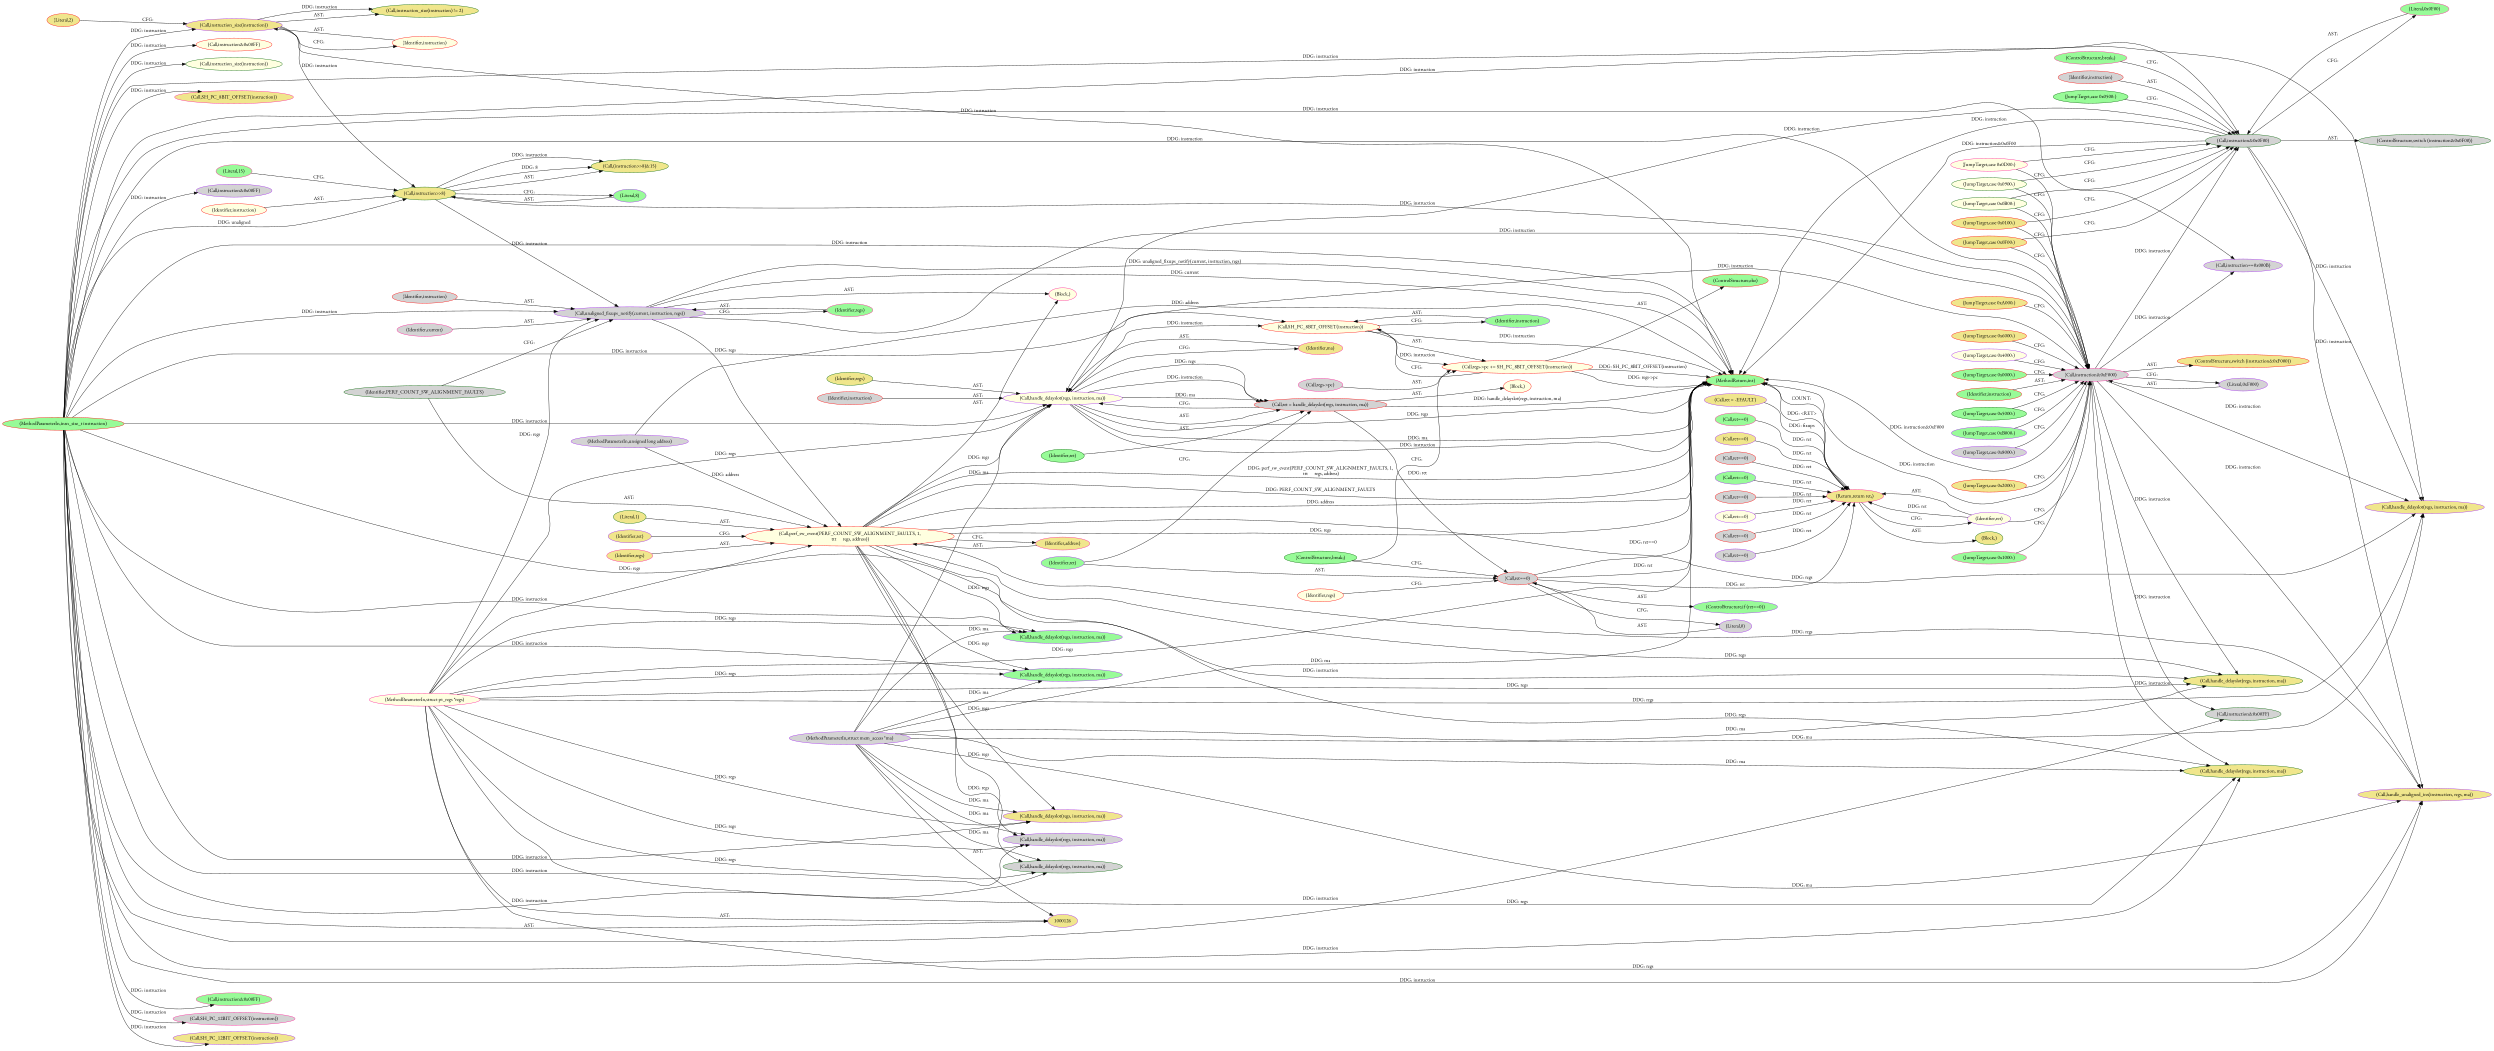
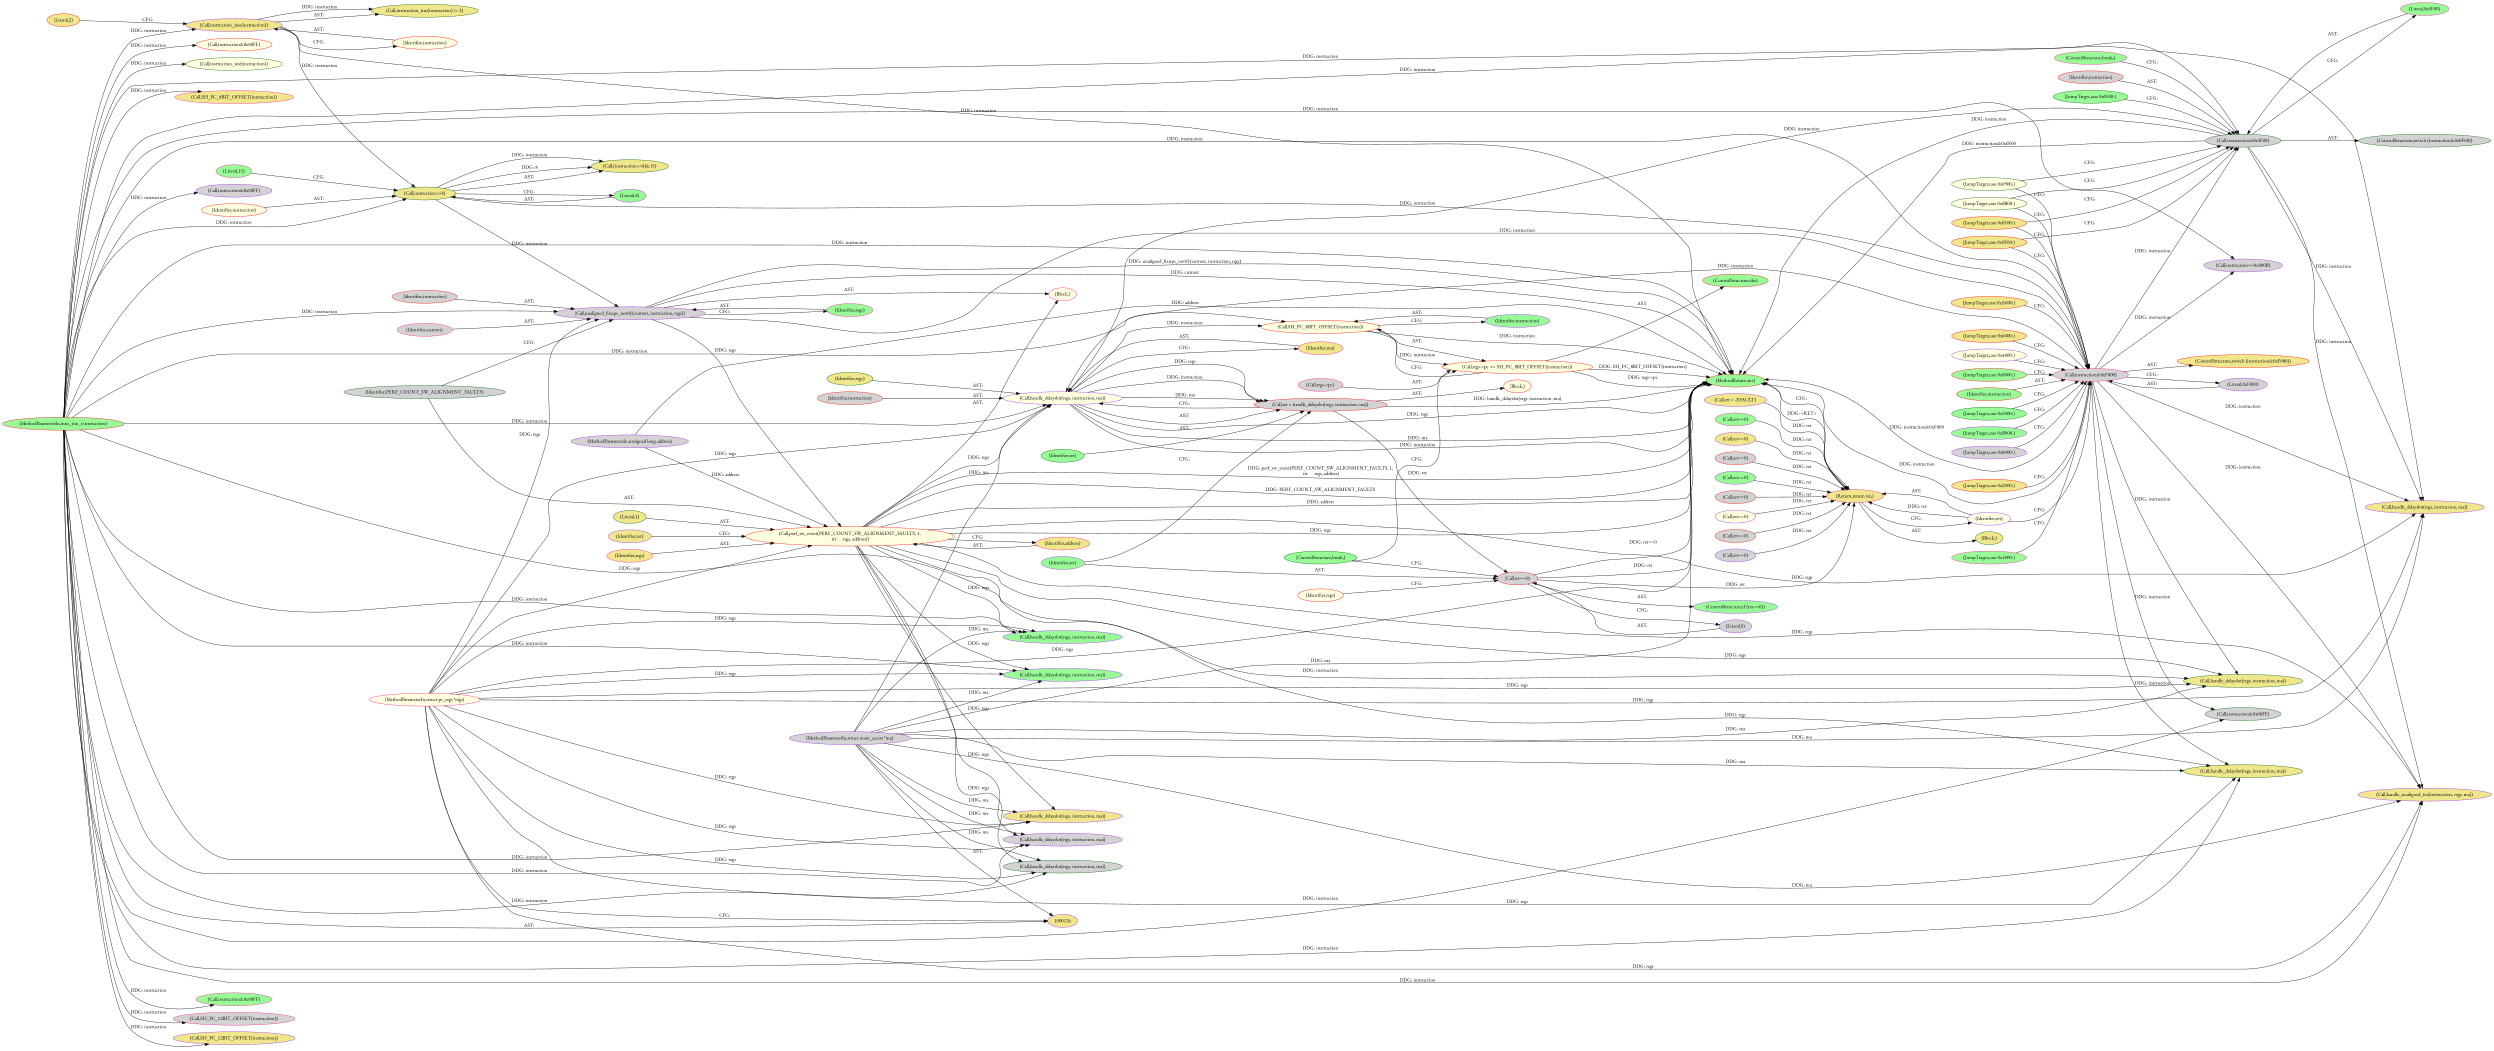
node "(JumpTarget,case 0x0D00:)": removed
edge "(MethodParameterIn,insn_size_t instruction)" -> "(Call,instruction>>8)": label "DDG: unaligned" -> "DDG: instruction"
edge "(MethodReturn,int)" -> "(Return,return ret;)": label "COUNT: " -> "CFG: "
edge "(Call,ret = -EFAULT)" -> "(Return,return ret;)": label "DDG: fixups" -> "DDG: ret"
edge "(MethodParameterIn,struct pt_regs *regs)" -> "1000126": label "AST: " -> "CFG: "
